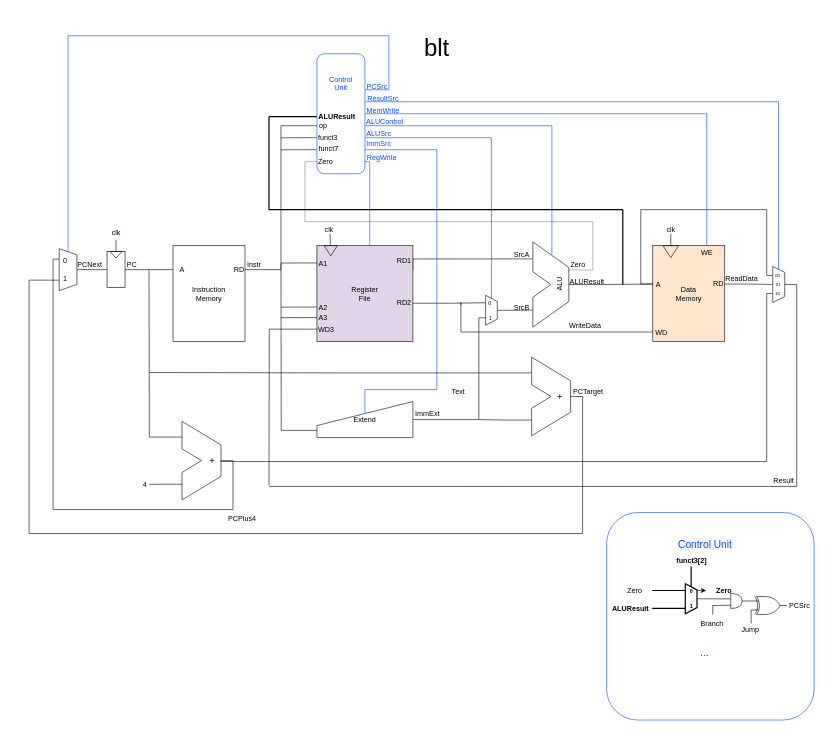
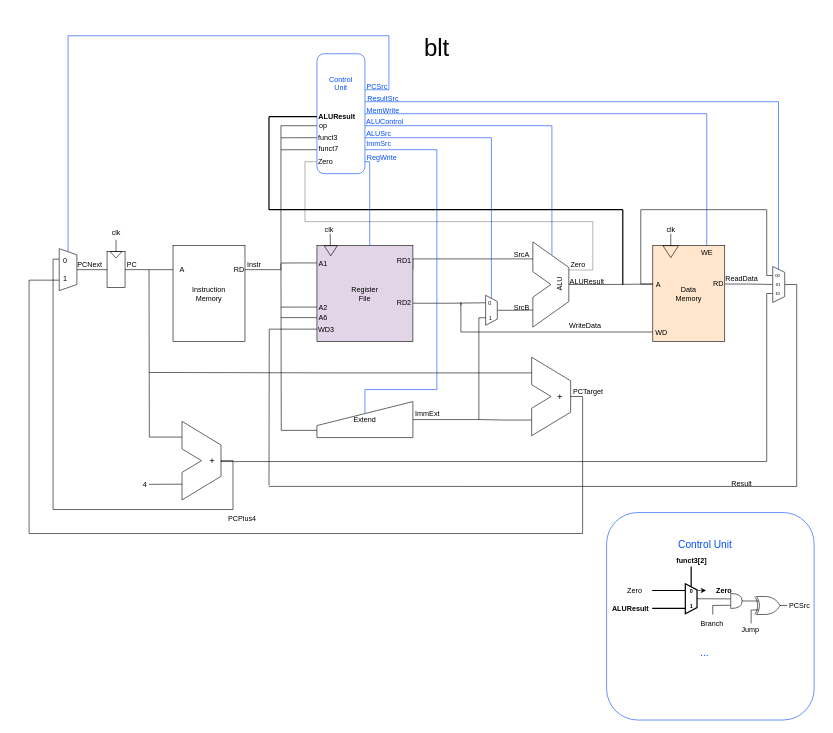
node "A3": label "A3" -> "A6"
node "Text": removed
node "Result": moved (784, 481) -> (742, 484)
